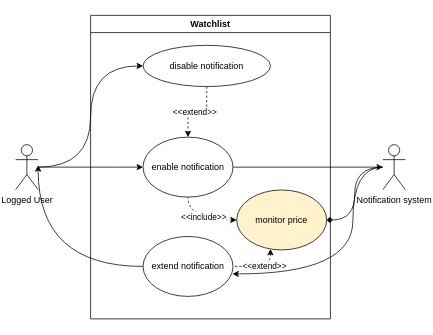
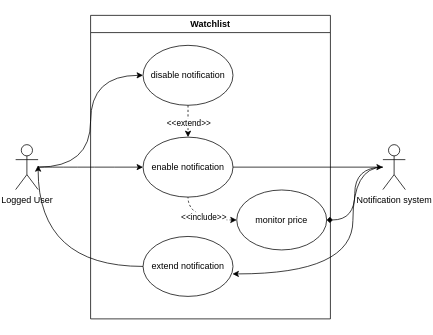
node "disable notification": size 128x41 -> 90x60
node "monitor price": fillcolor #fff2cc -> #ffffff
edge "extend notification" -> "monitor price": removed, label "<<extend>>"
